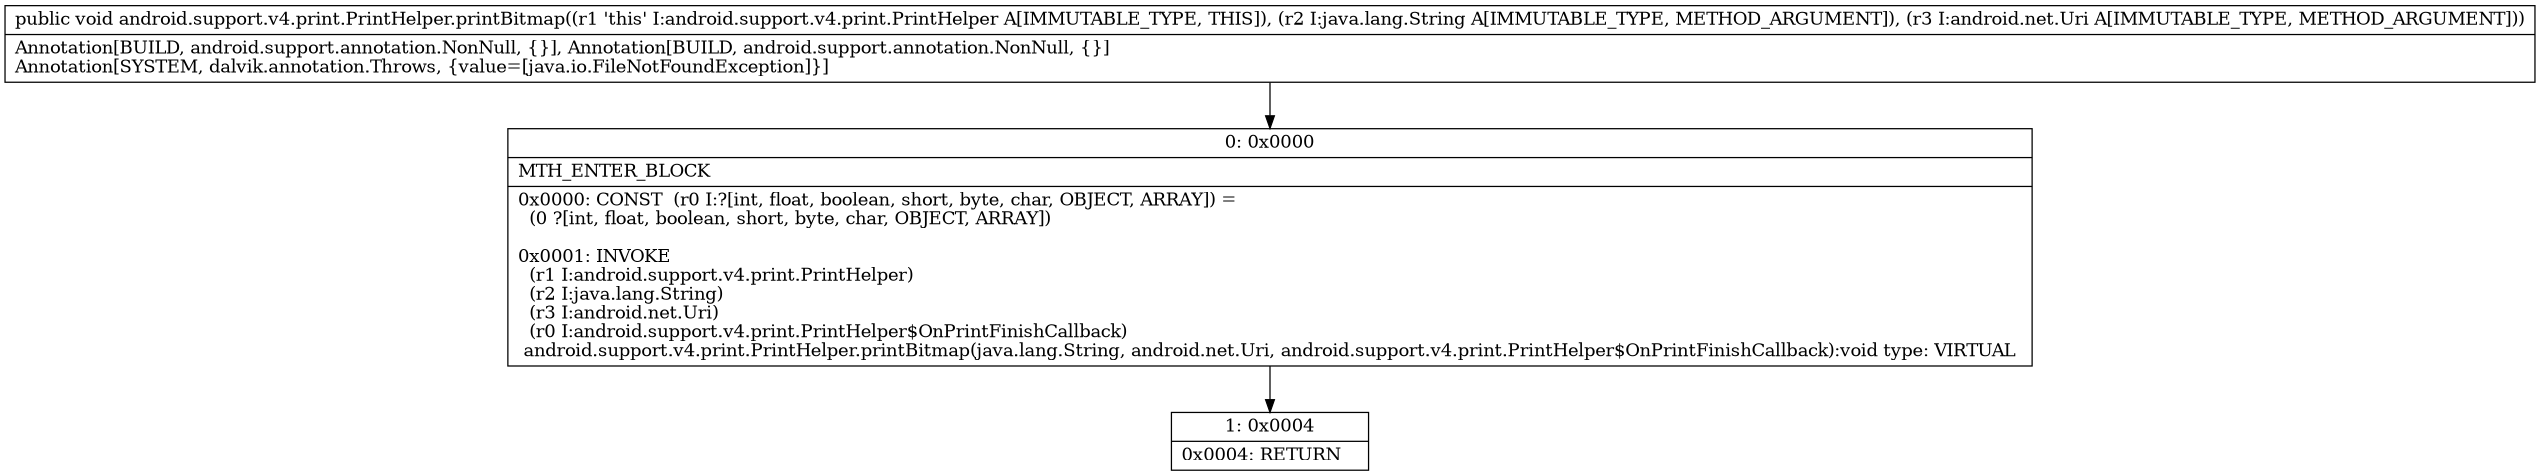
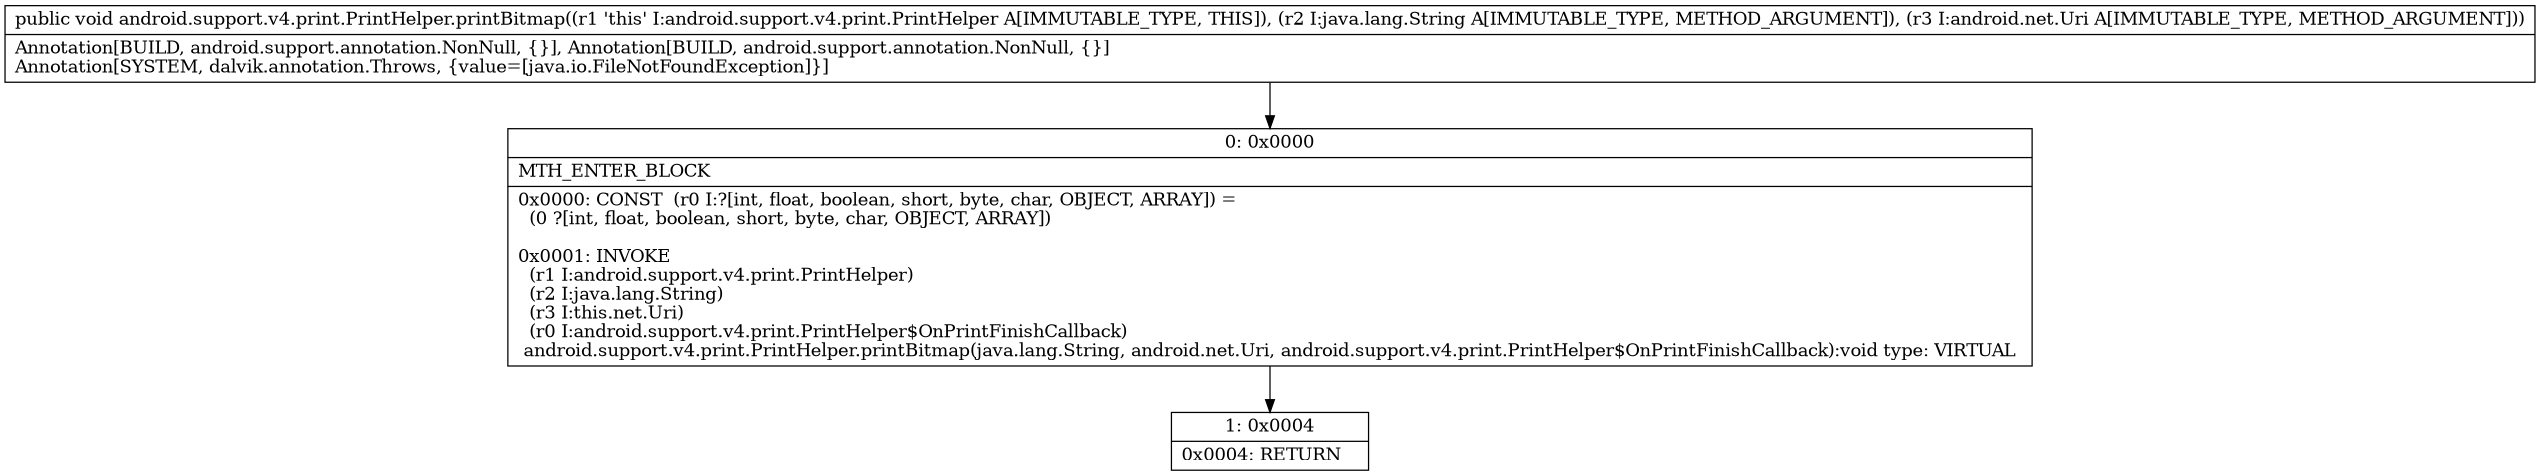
node "0: 0x0000": text "(r3 I:android.net.Uri)" -> "(r3 I:this.net.Uri)"
